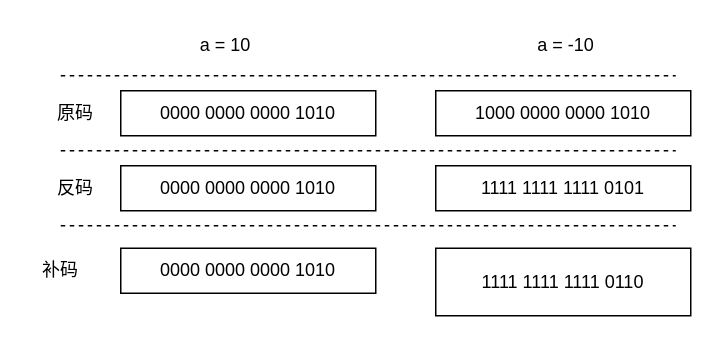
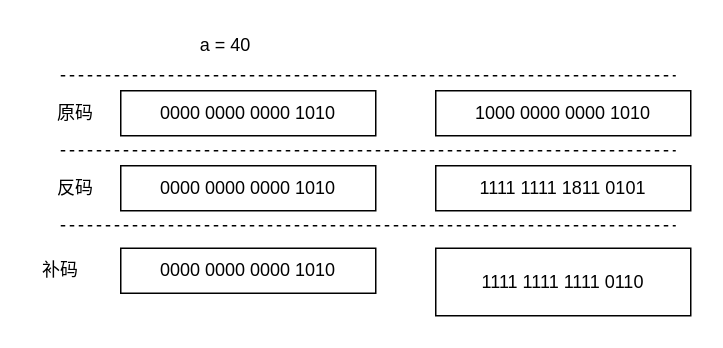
node "a = 10": label "a = 10" -> "a = 40"
node "a = -10": removed
node "1111 1111 1111 0101": label "1111 1111 1111 0101" -> "1111 1111 1811 0101"
